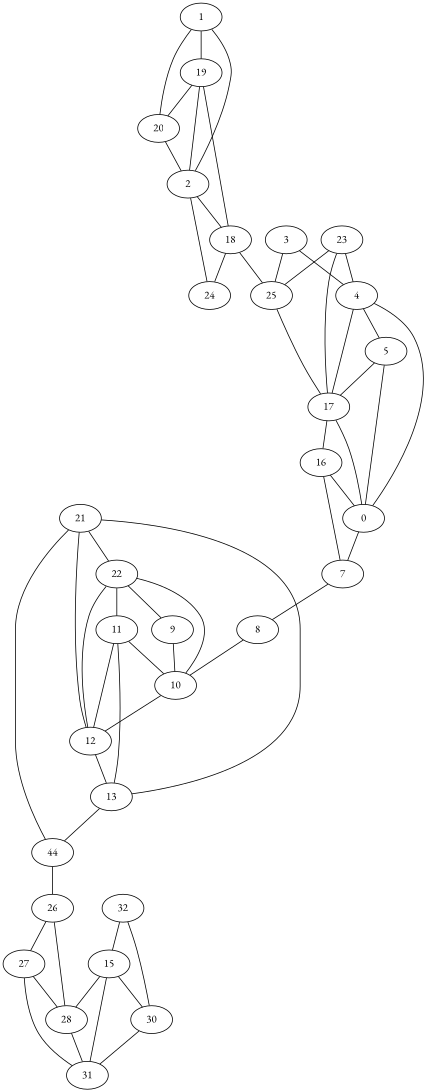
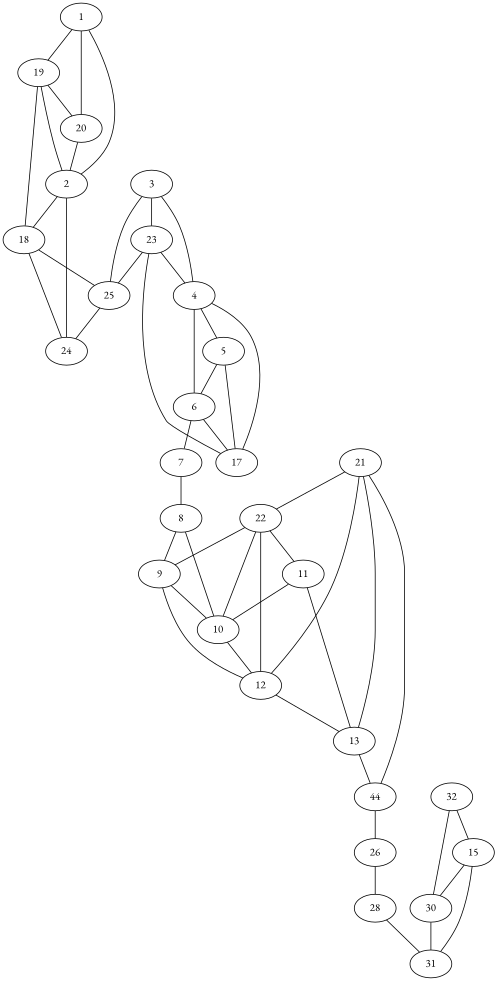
edge "3" -- "23": added
edge "25" -- "17": now "25" -- "24"
node "16": removed
node "0": label "0" -> "6"
edge "8" -- "9": added
edge "11" -- "12": now "9" -- "12"
node "27": removed
edge "15" -- "28": removed
